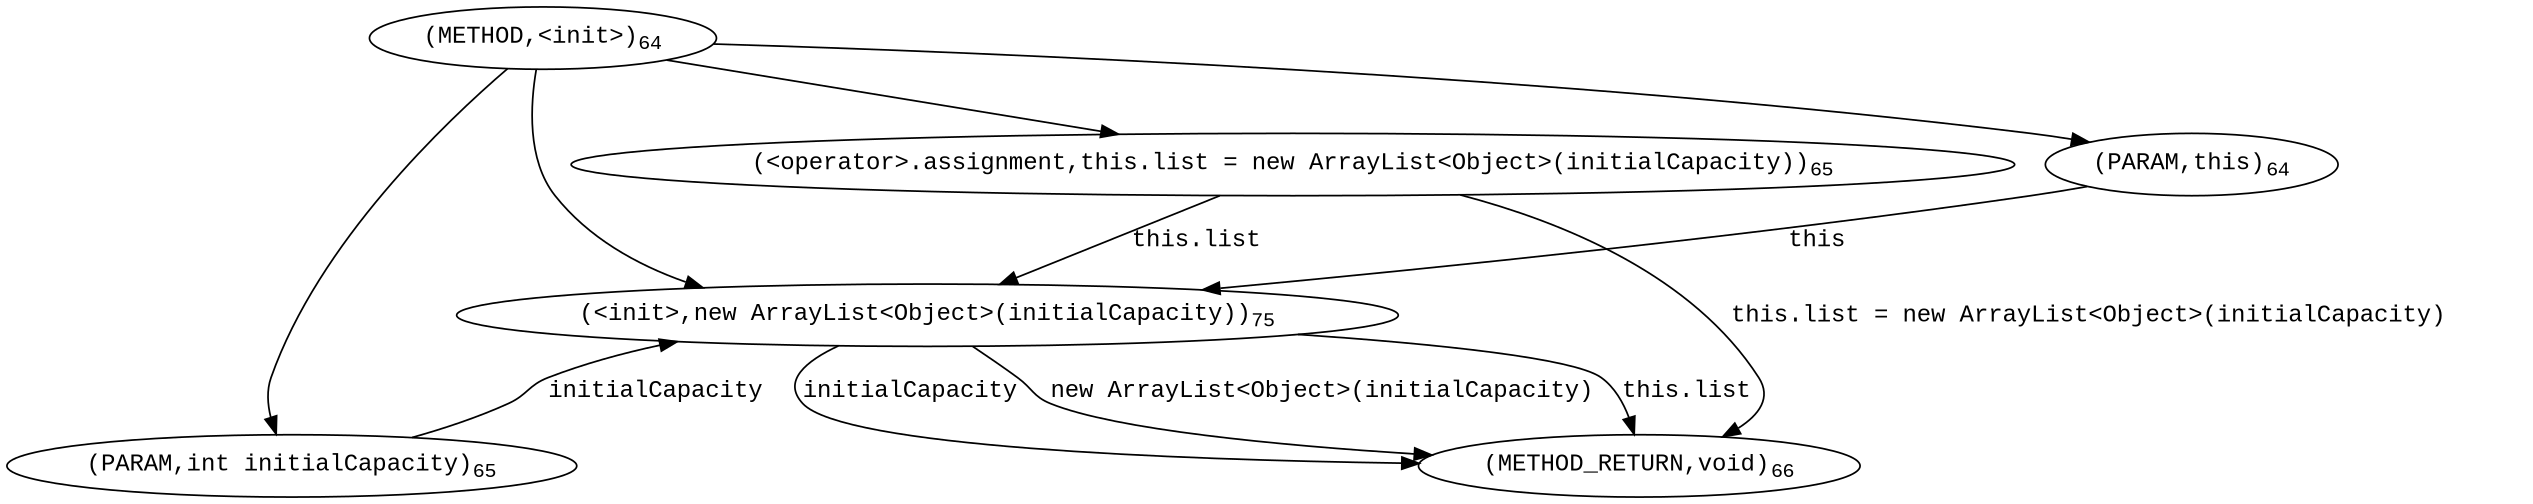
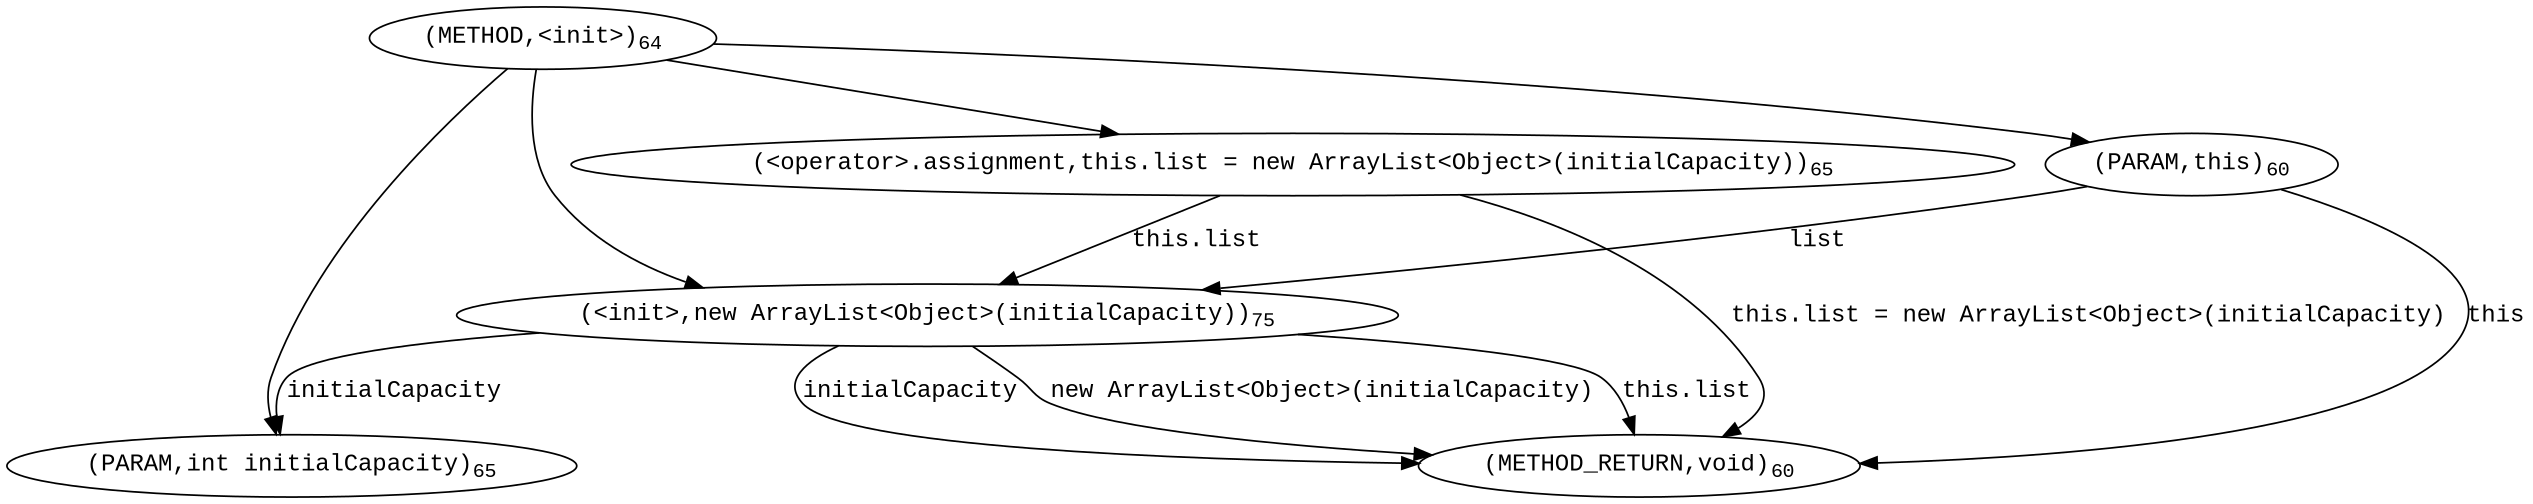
node "(PARAM,this)": text "64" -> "60"
edge "(PARAM,this)" -> "(<init>,new ArrayList<Object>(initialCapacity))": label "this" -> "list"
edge "(PARAM,int initialCapacity)" -> "(<init>,new ArrayList<Object>(initialCapacity))": reversed
edge "(PARAM,this)" -> "(METHOD_RETURN,void)": added, label "this"
node "(METHOD_RETURN,void)": text "66" -> "60"
